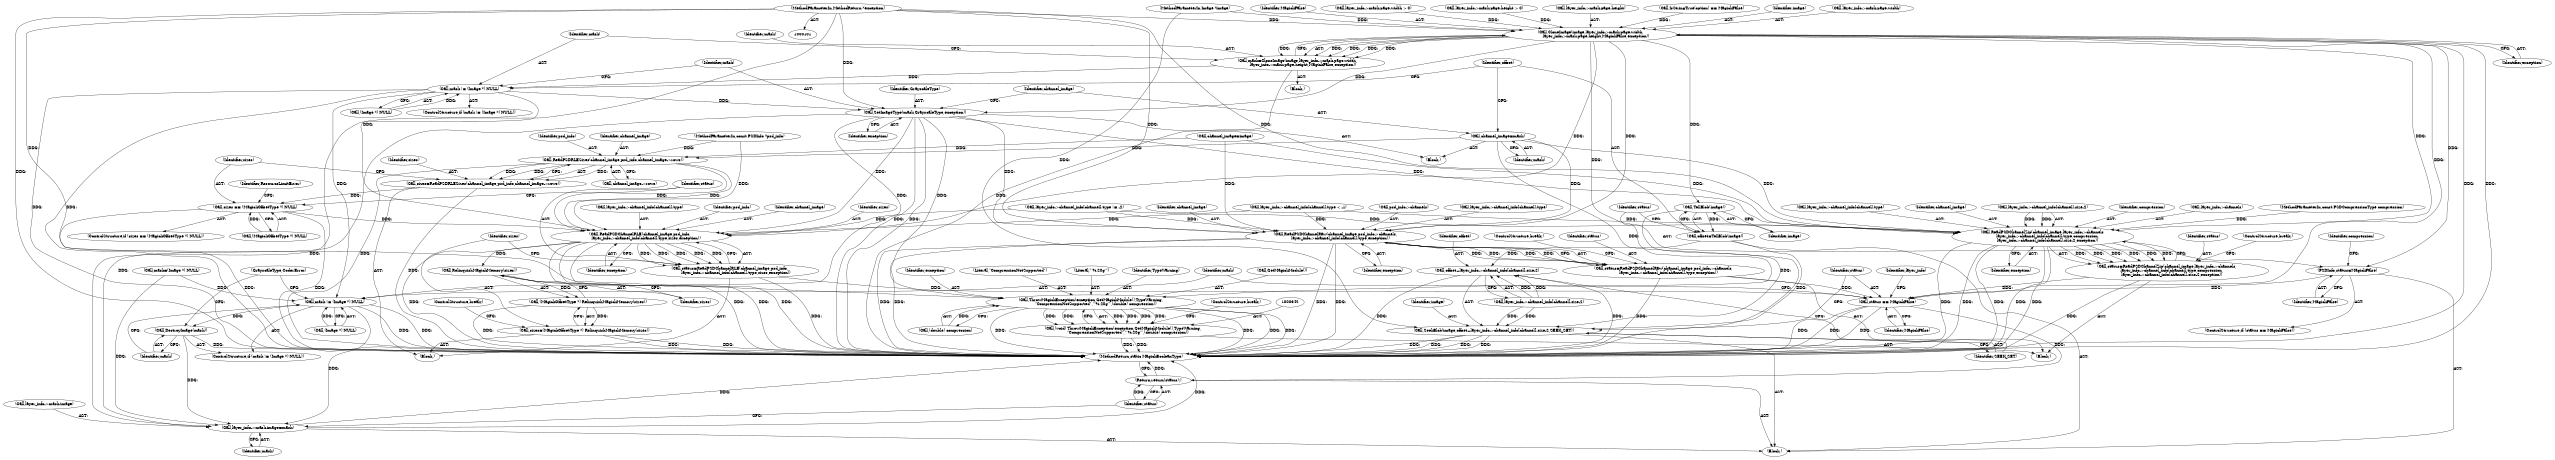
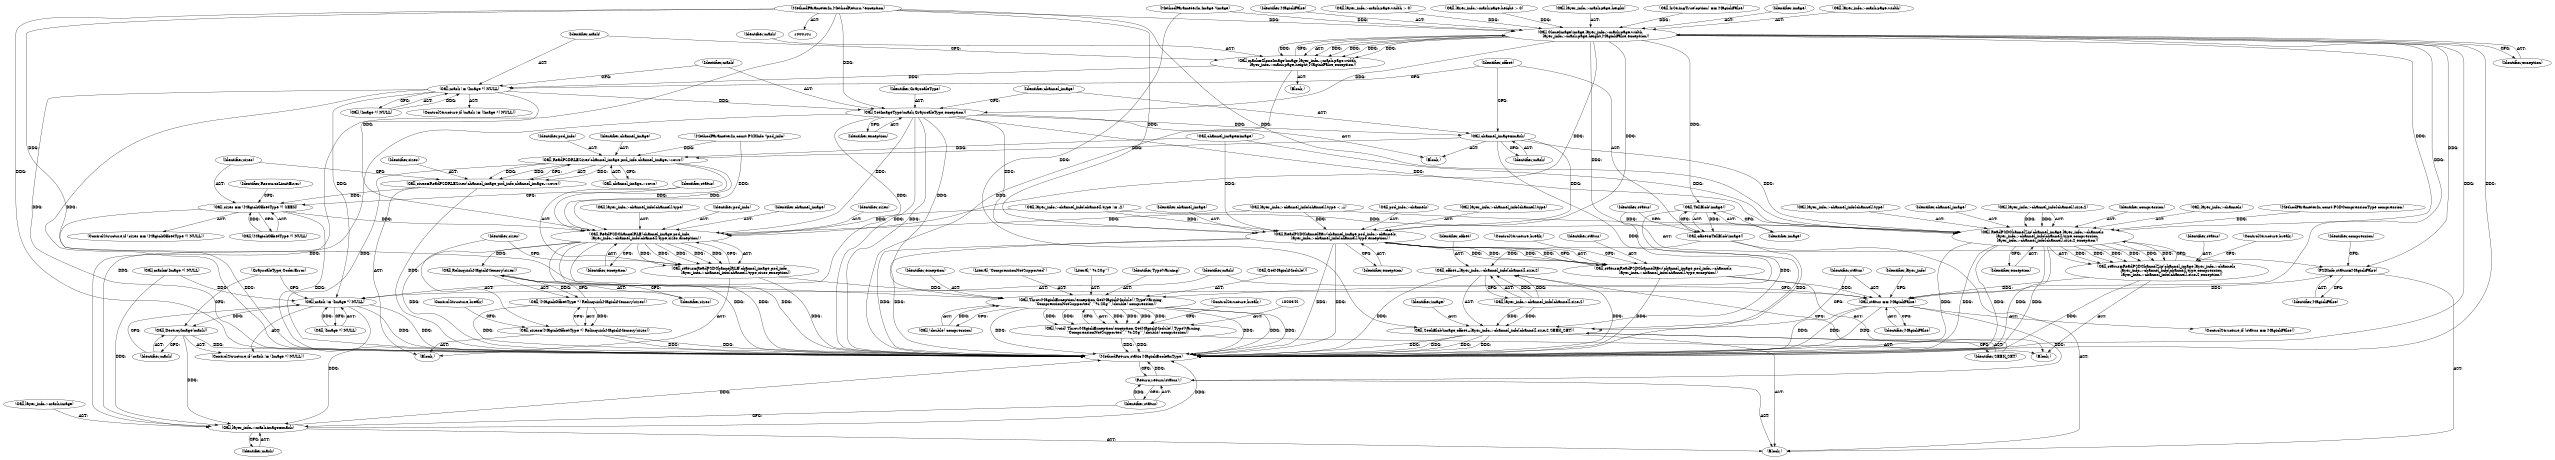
edge "(Call,SetImageType(mask,GrayscaleType,exception))" -> "(Call,channel_image=mask)": added, label "DDG:"
node "(Call,sizes == (MagickOffsetType *) NULL)": label "(Call,sizes == (MagickOffsetType *) NULL)" -> "(Call,sizes == (MagickOffsetType *) SEEK)"
edge "(PSDInfo,status=MagickFalse)" -> "(ControlStructure,if (status == MagickFalse))": now "(Call,status == MagickFalse)" -> "(ControlStructure,if (status == MagickFalse))"
